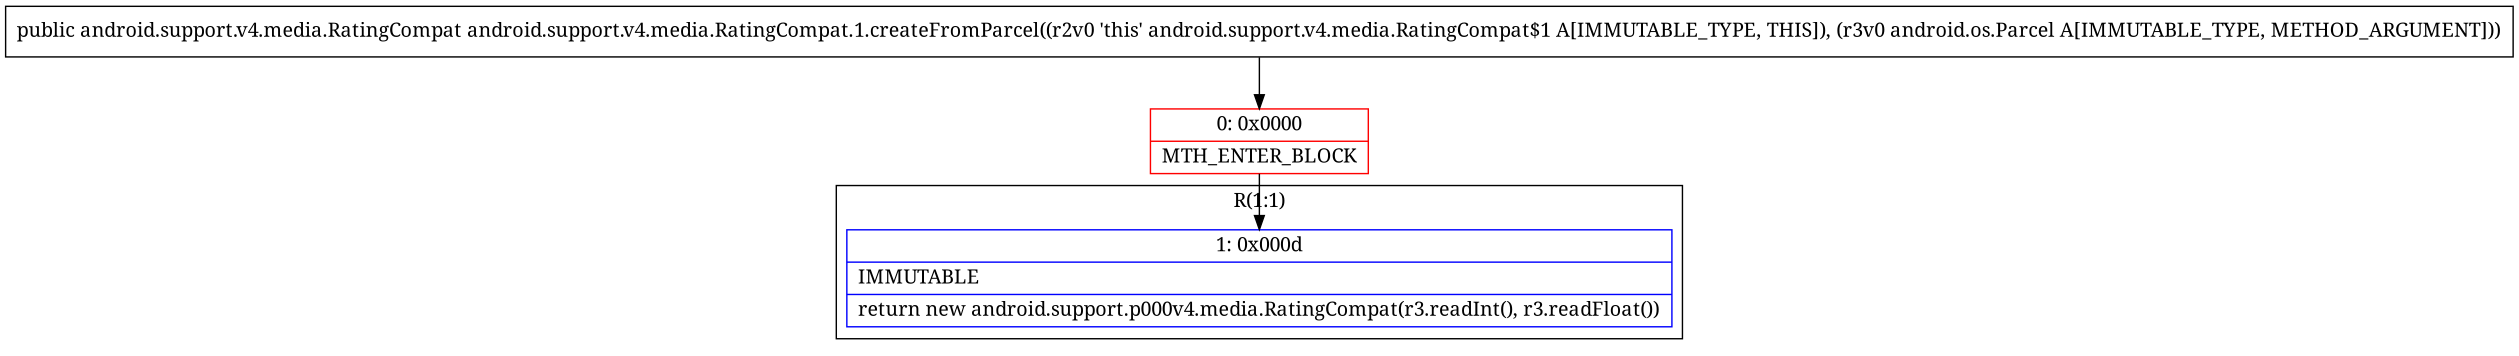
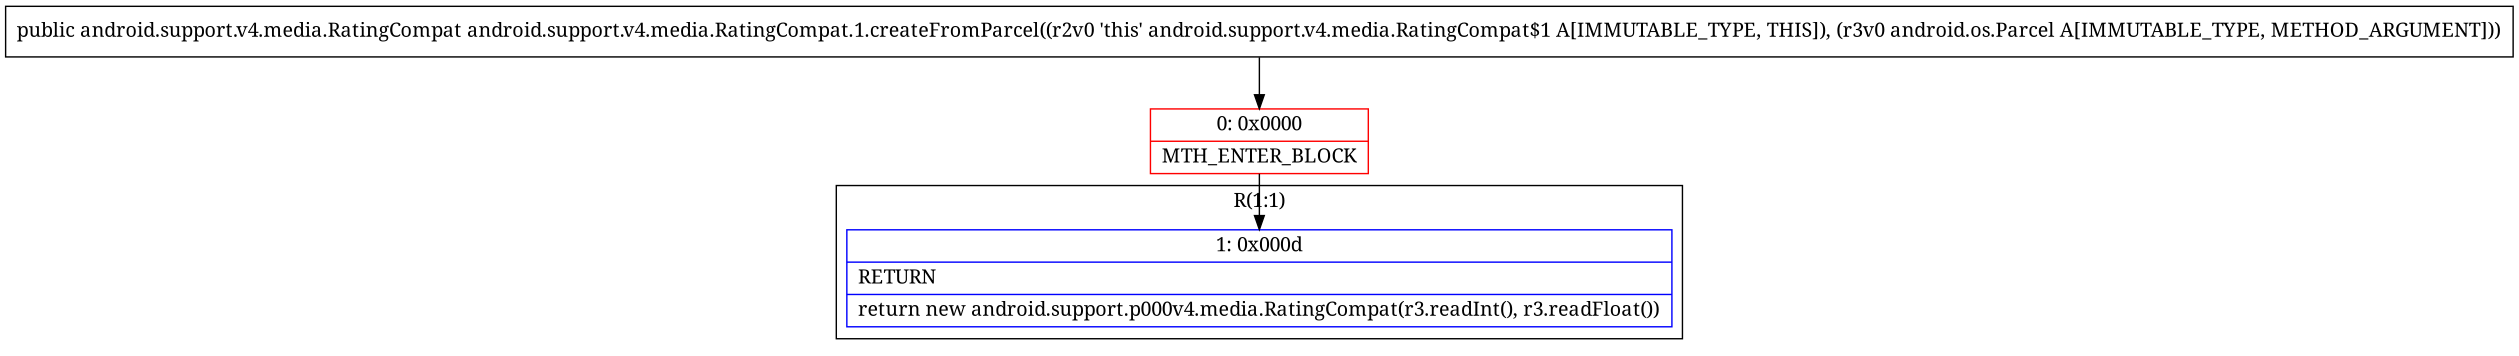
node "1: 0x000d": text "IMMUTABLE" -> "RETURN"
